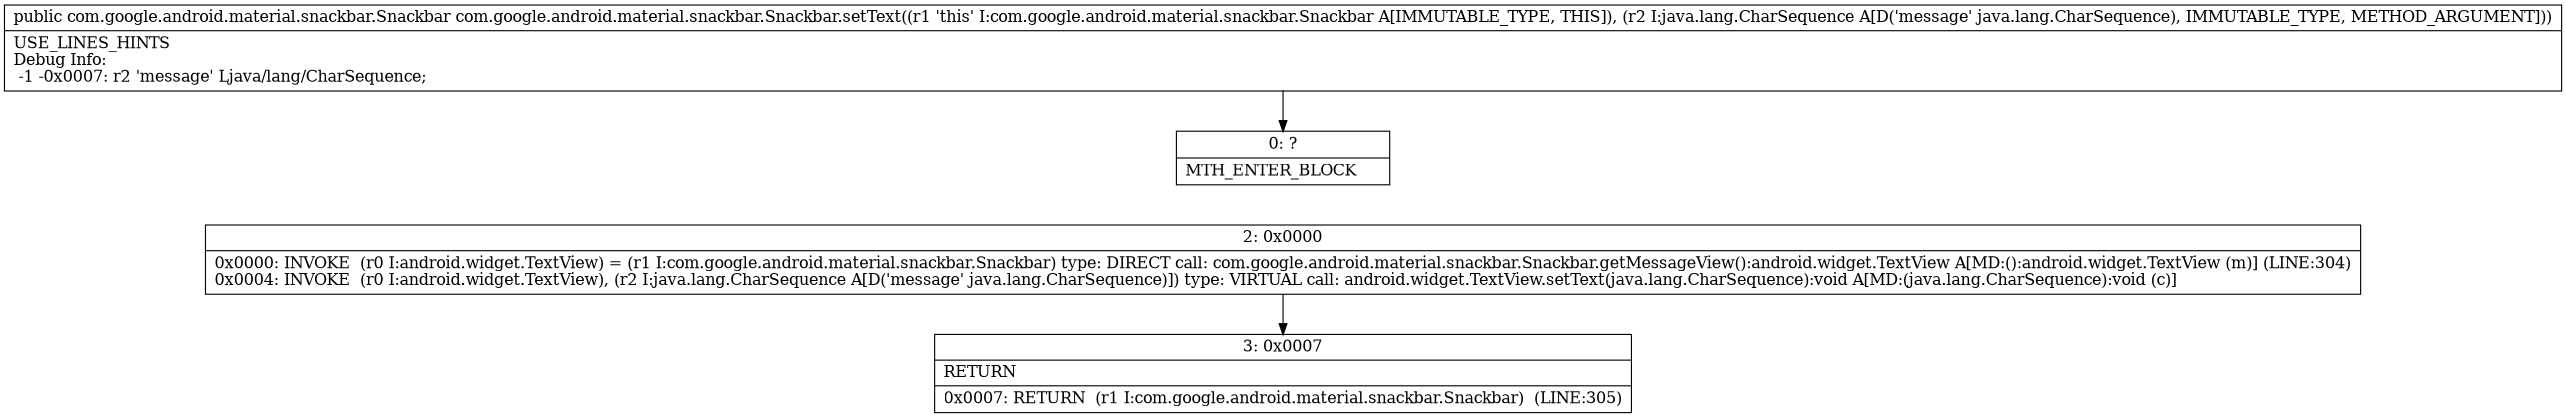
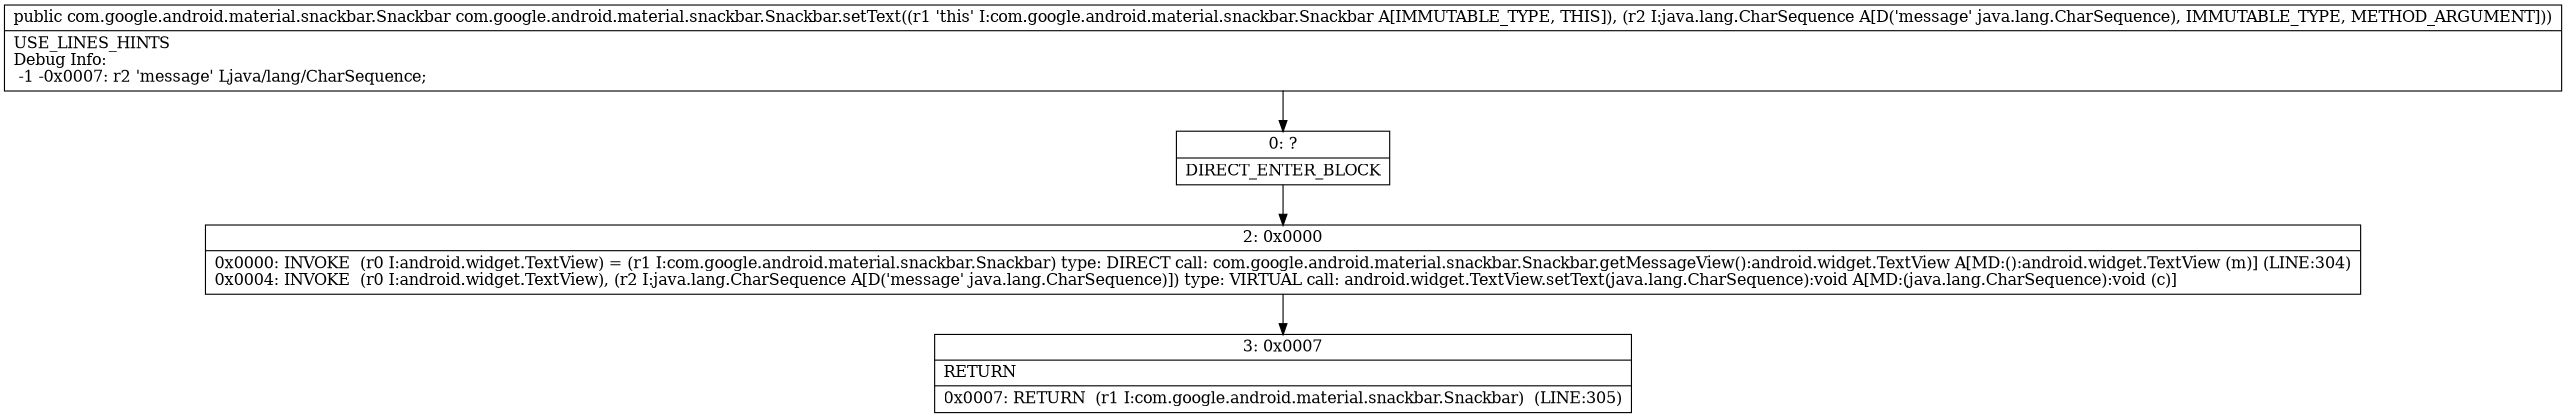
node "0: ?": text "MTH_ENTER_BLOCK" -> "DIRECT_ENTER_BLOCK"
edge "0: ?" -> "2: 0x0000": added
